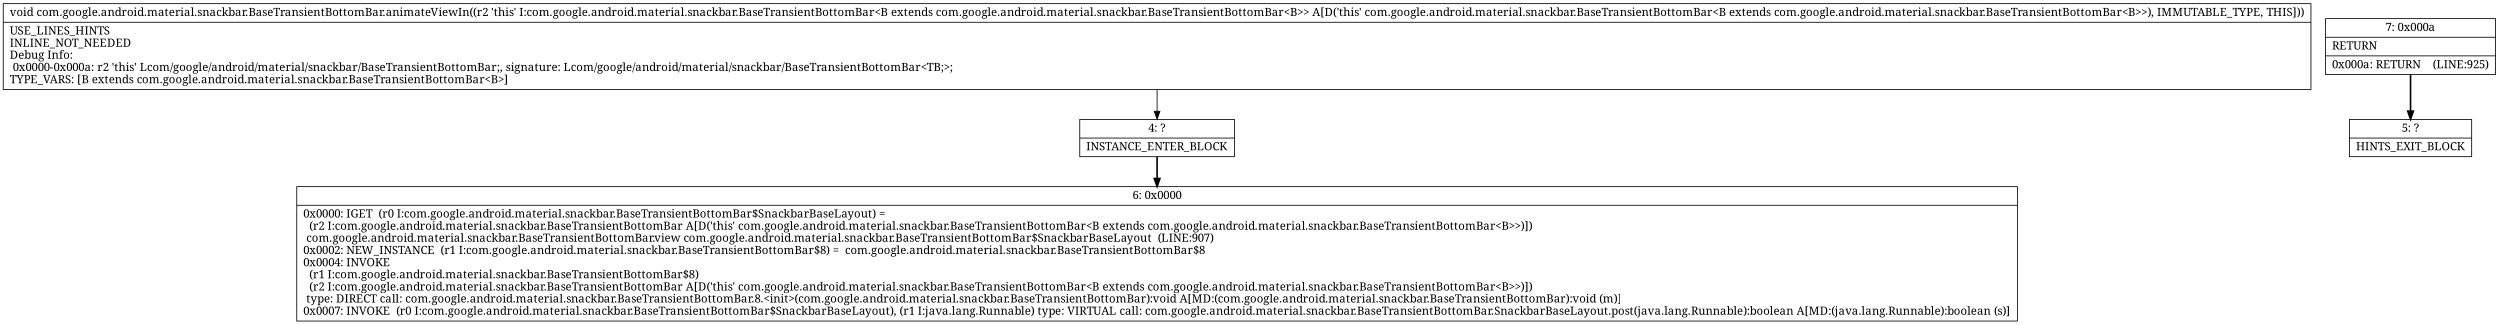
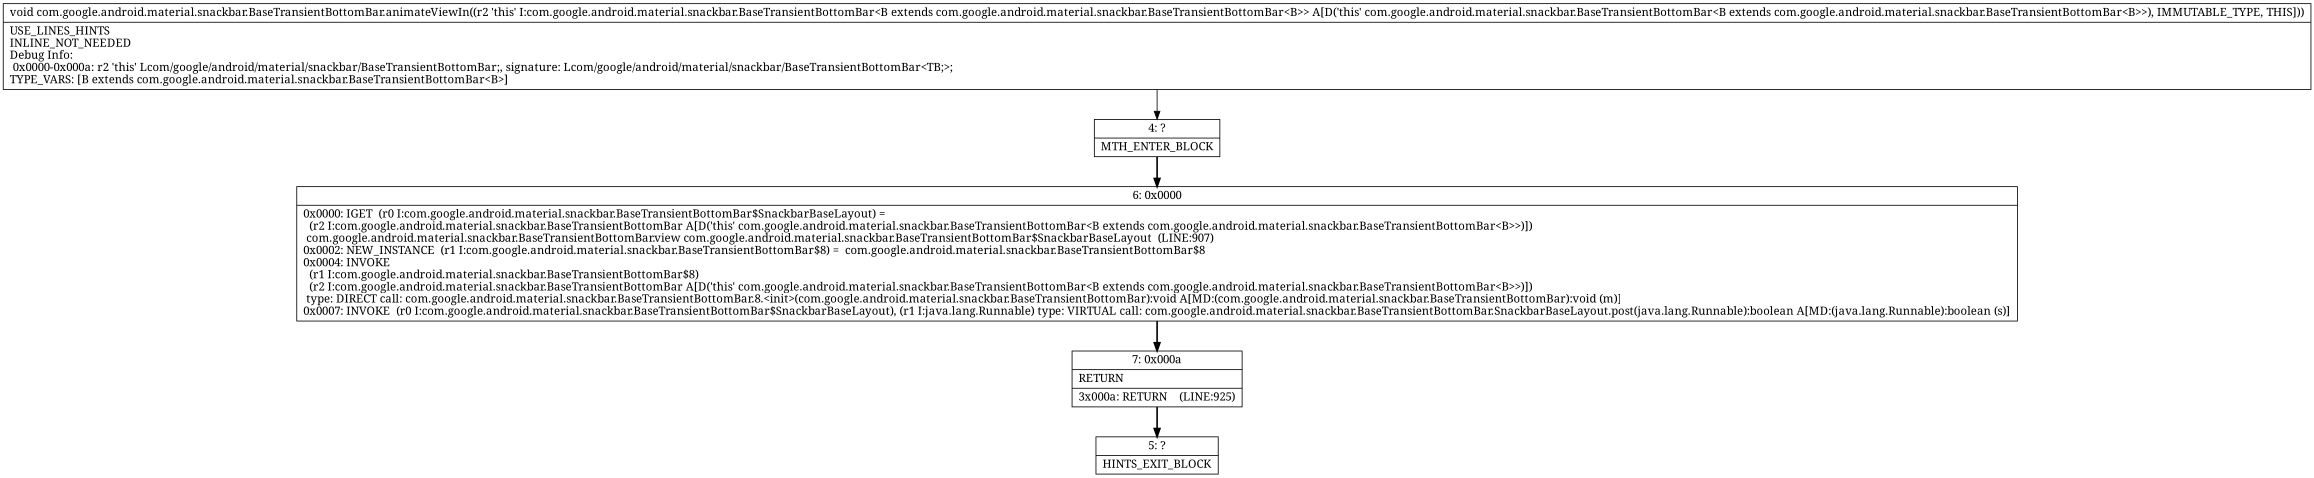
node "7: 0x000a": text "0x000a: RETURN    (LINE:925)" -> "3x000a: RETURN    (LINE:925)"
node "4: ?": text "INSTANCE_ENTER_BLOCK" -> "MTH_ENTER_BLOCK"
edge "6: 0x0000" -> "7: 0x000a": added
